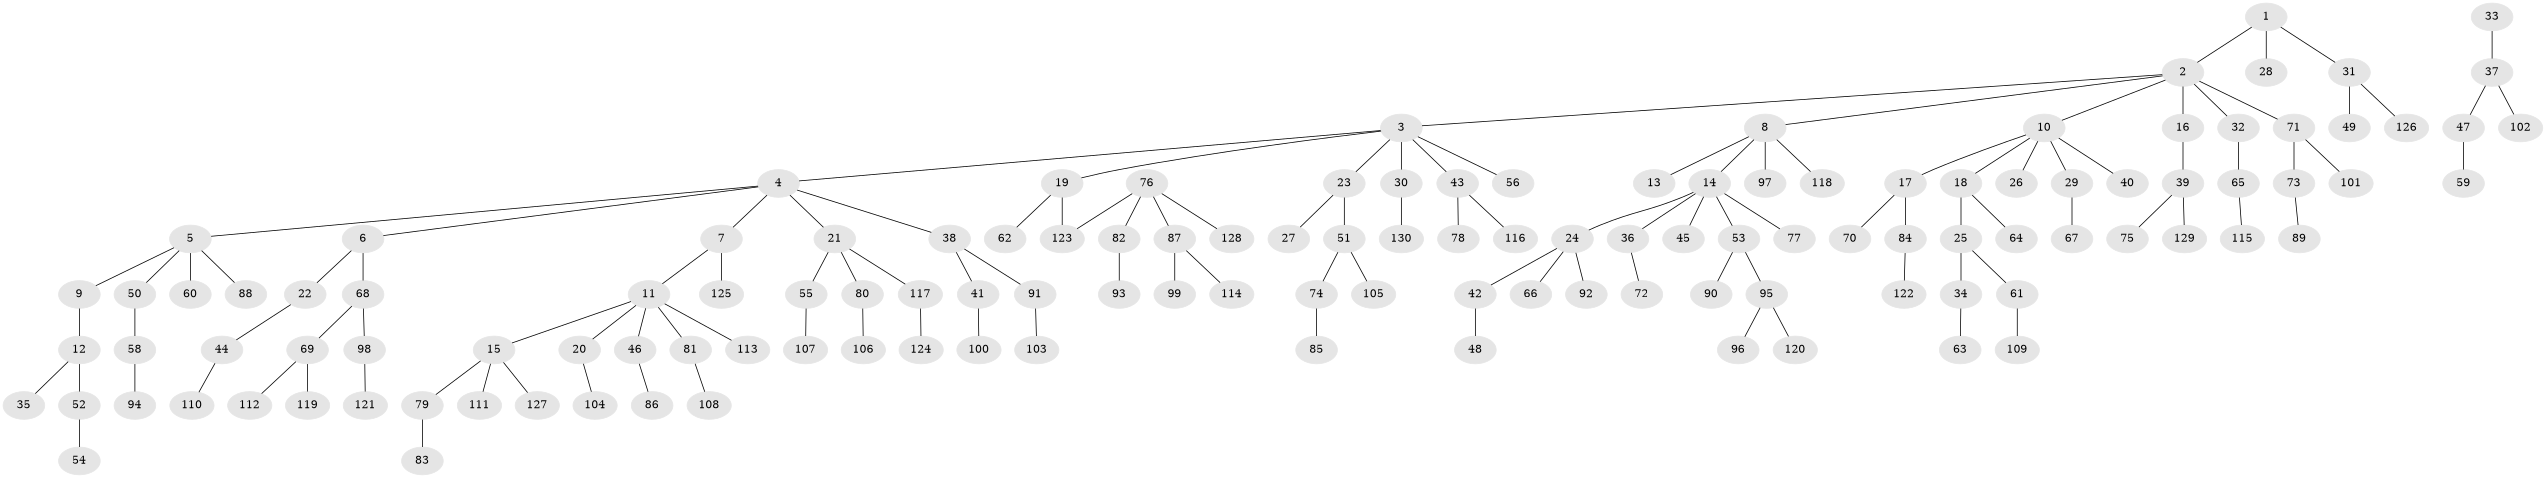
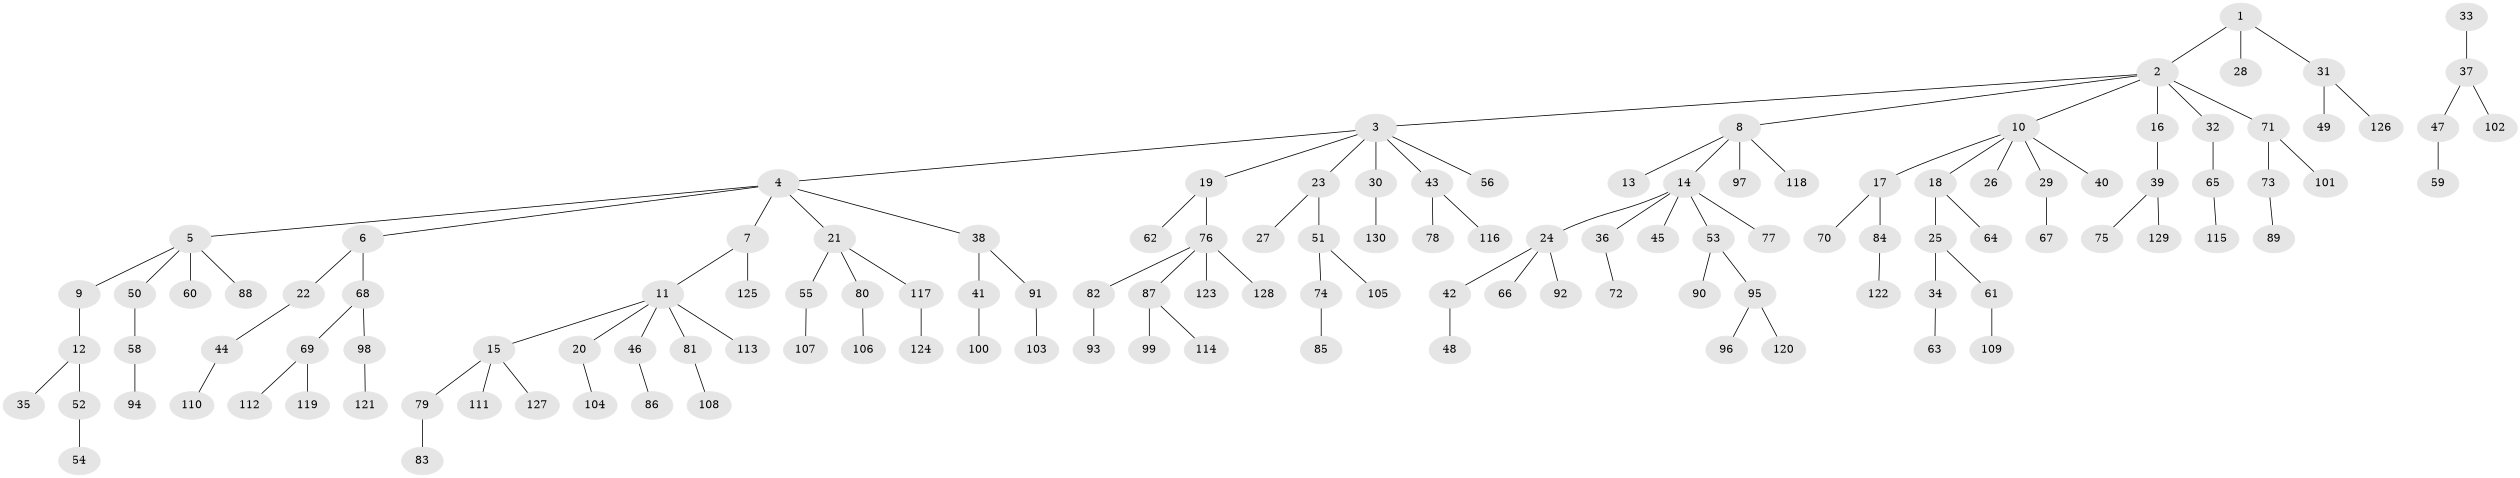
edge "19" -- "123": now "19" -- "76"
